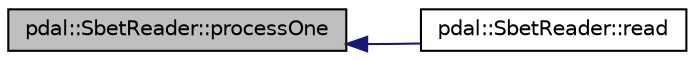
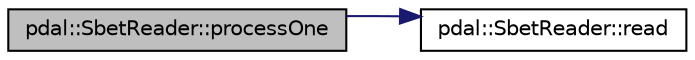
edge "pdal::SbetReader::read" -> "pdal::SbetReader::processOne": reversed
